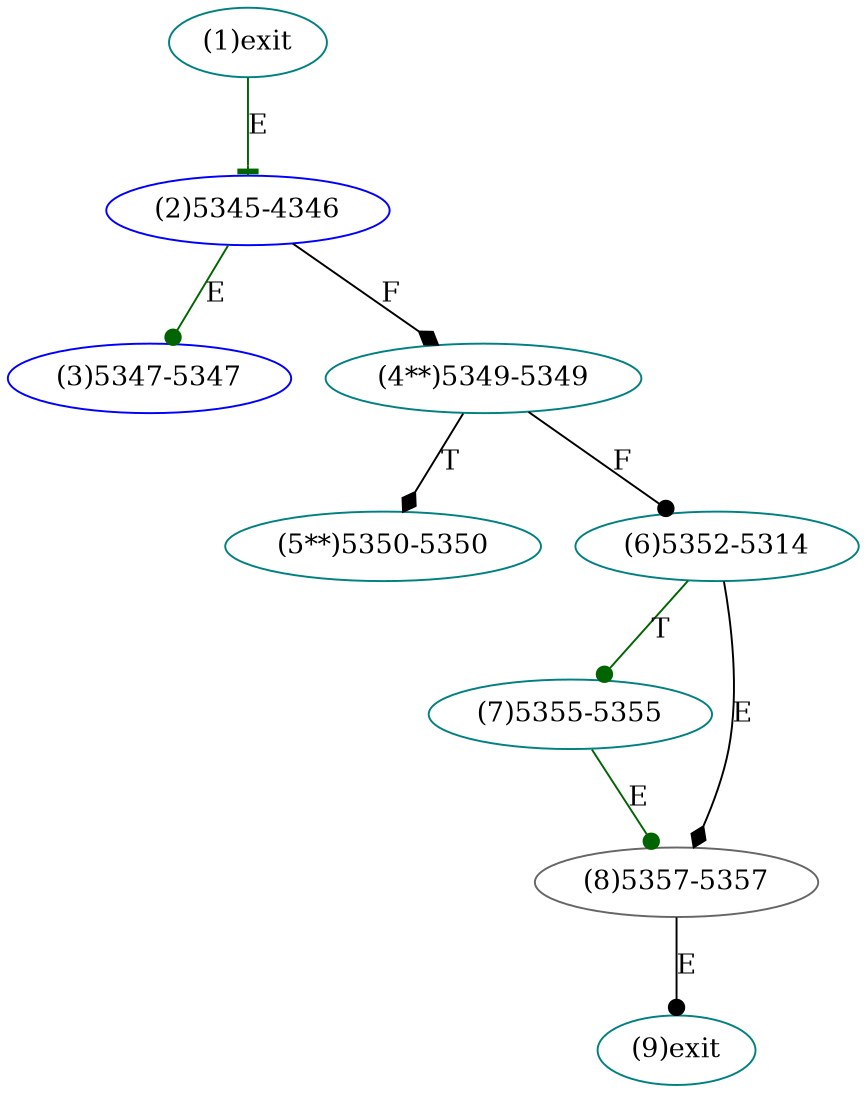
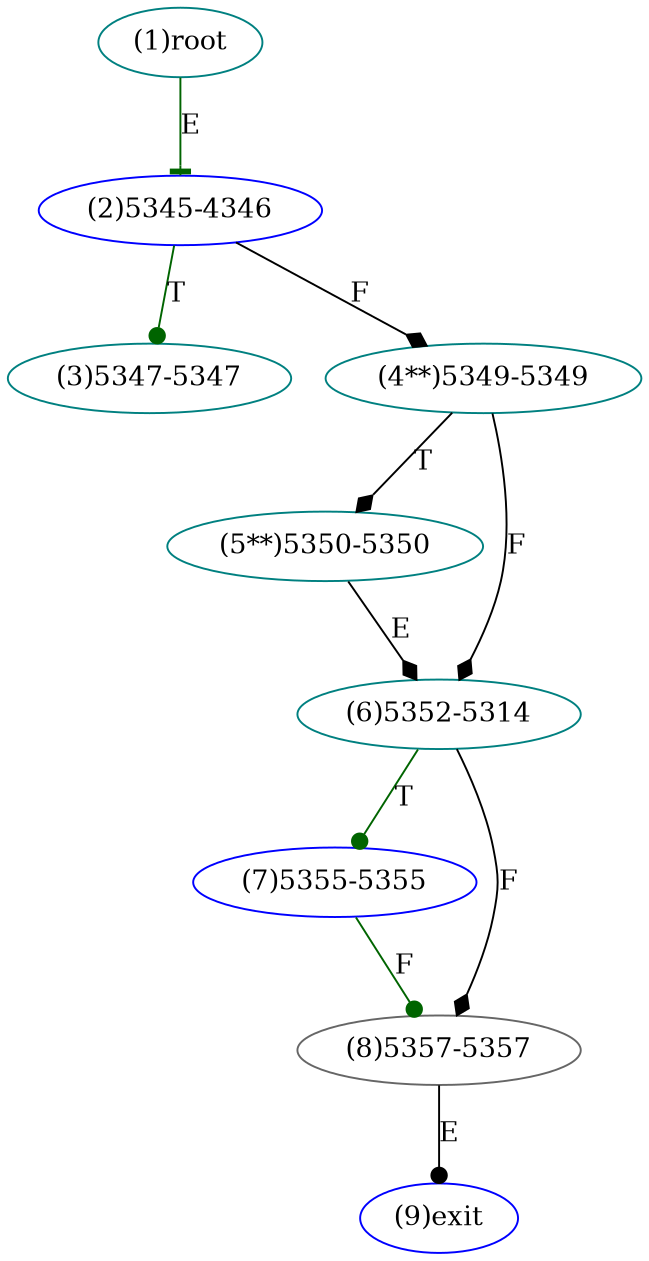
node "(1)exit": label "(1)exit" -> "(1)root"
edge "(2)5345-4346" -> "(3)5347-5347": label "E" -> "T"
node "(3)5347-5347": color blue -> teal
edge "(4**)5349-5349" -> "(6)5352-5314": arrowhead dot -> diamond
edge "(5**)5350-5350" -> "(6)5352-5314": added, label "E"
node "(7)5355-5355": color teal -> blue
edge "(6)5352-5314" -> "(8)5357-5357": label "E" -> "F"
edge "(7)5355-5355" -> "(8)5357-5357": label "E" -> "F"
node "(9)exit": color teal -> blue
